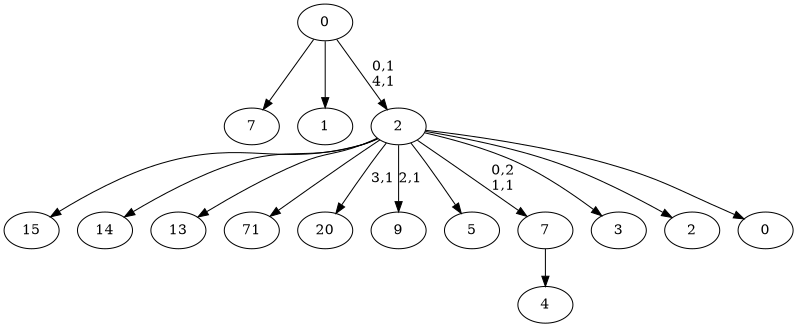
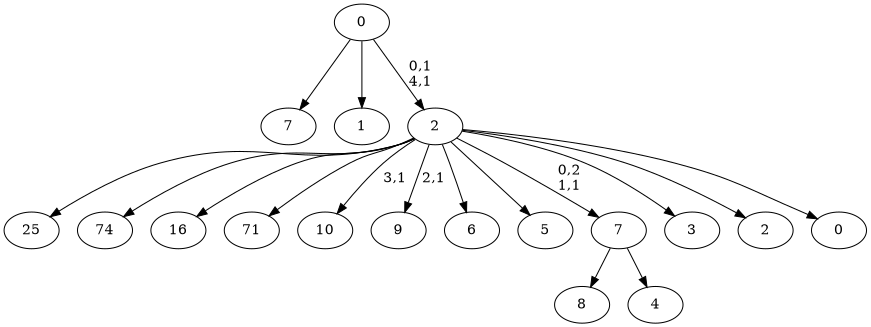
node "15": label "15" -> "25"
node "14": label "14" -> "74"
node "13": label "13" -> "16"
node "20": label "20" -> "10"
node "6": added
node "8": added
